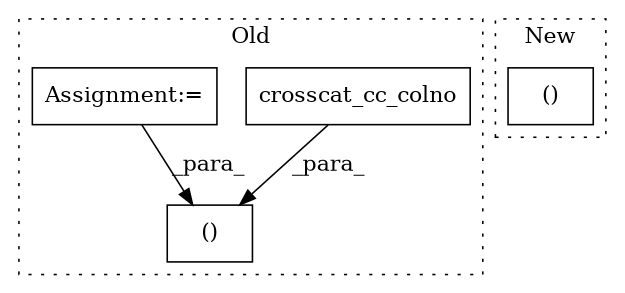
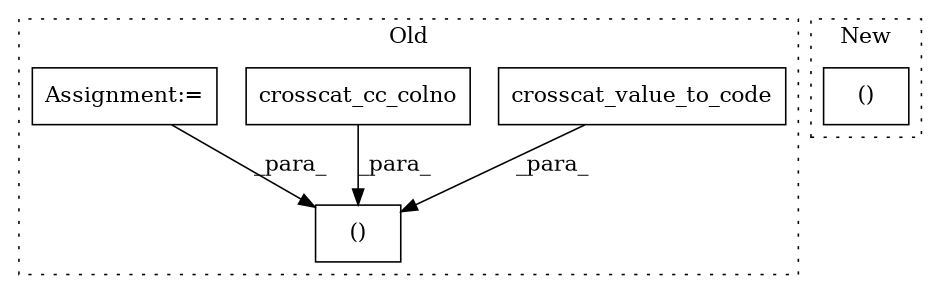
node "crosscat_value_to_code": added
